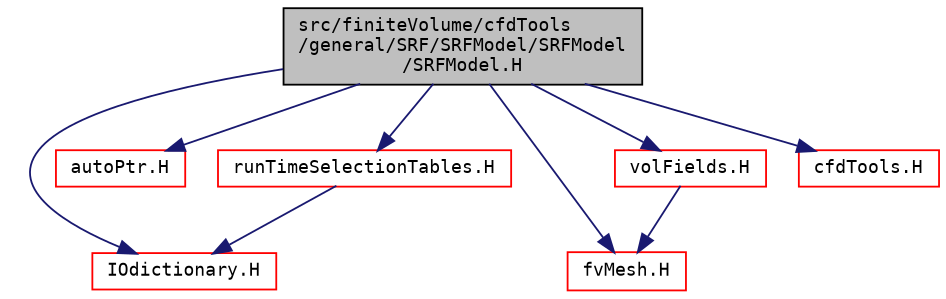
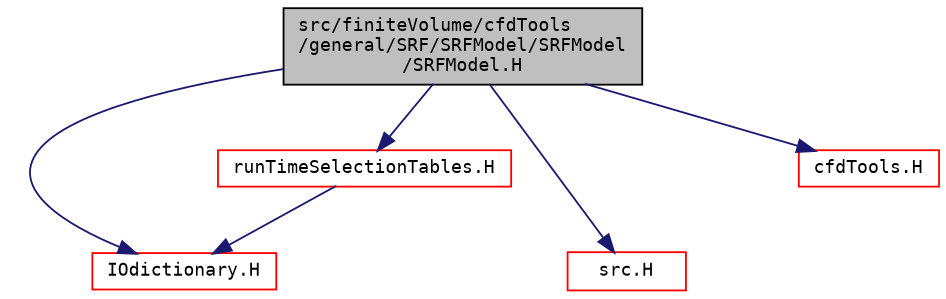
node "autoPtr.H": removed
node "volFields.H": removed
node "fvMesh.H": label "fvMesh.H" -> "src.H"
